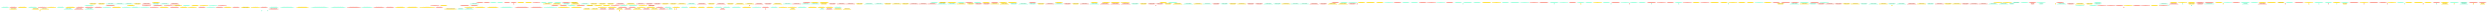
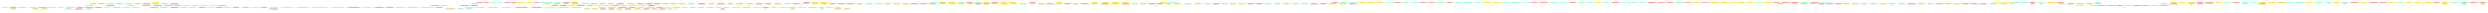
node "net.minecraft.src.ClsJnCyjeeuy": added
node "net.minecraft.src.ClsIhDcvdekd": fillcolor salmon -> aquamarine
node "net.minecraft.src.ClsRjBgxjmzo": fillcolor salmon -> gold
node "net.minecraft.src.ClsBiRdohkw": removed
node "java.awt.event.MouseListener": removed
